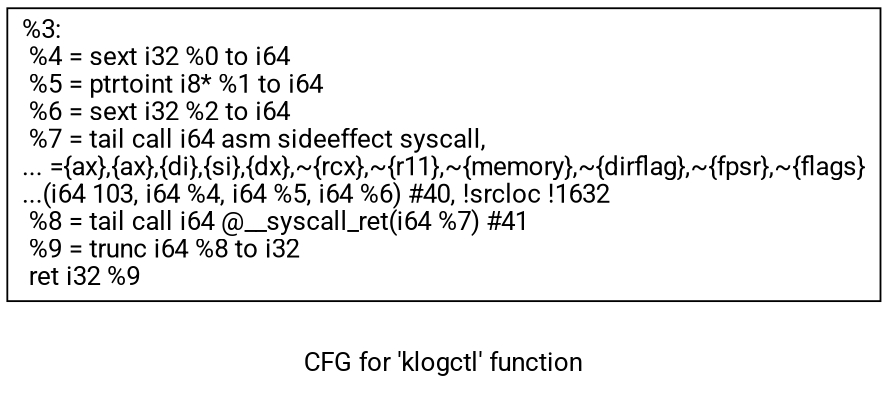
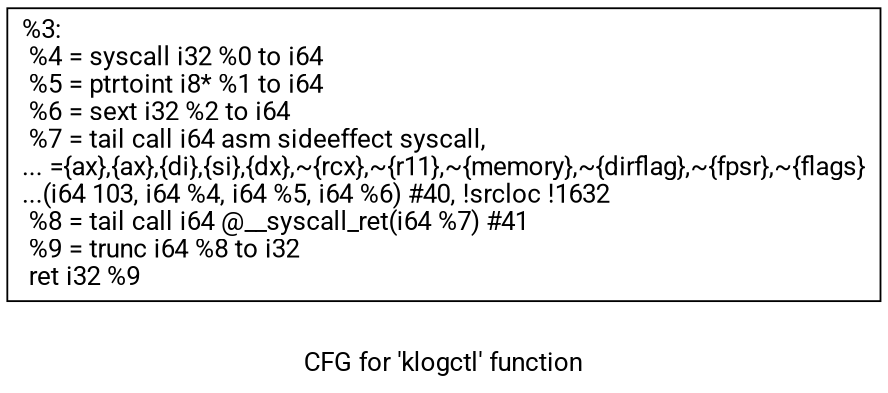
node "%3:": text "%4 = sext i32 %0 to i64" -> "%4 = syscall i32 %0 to i64"
